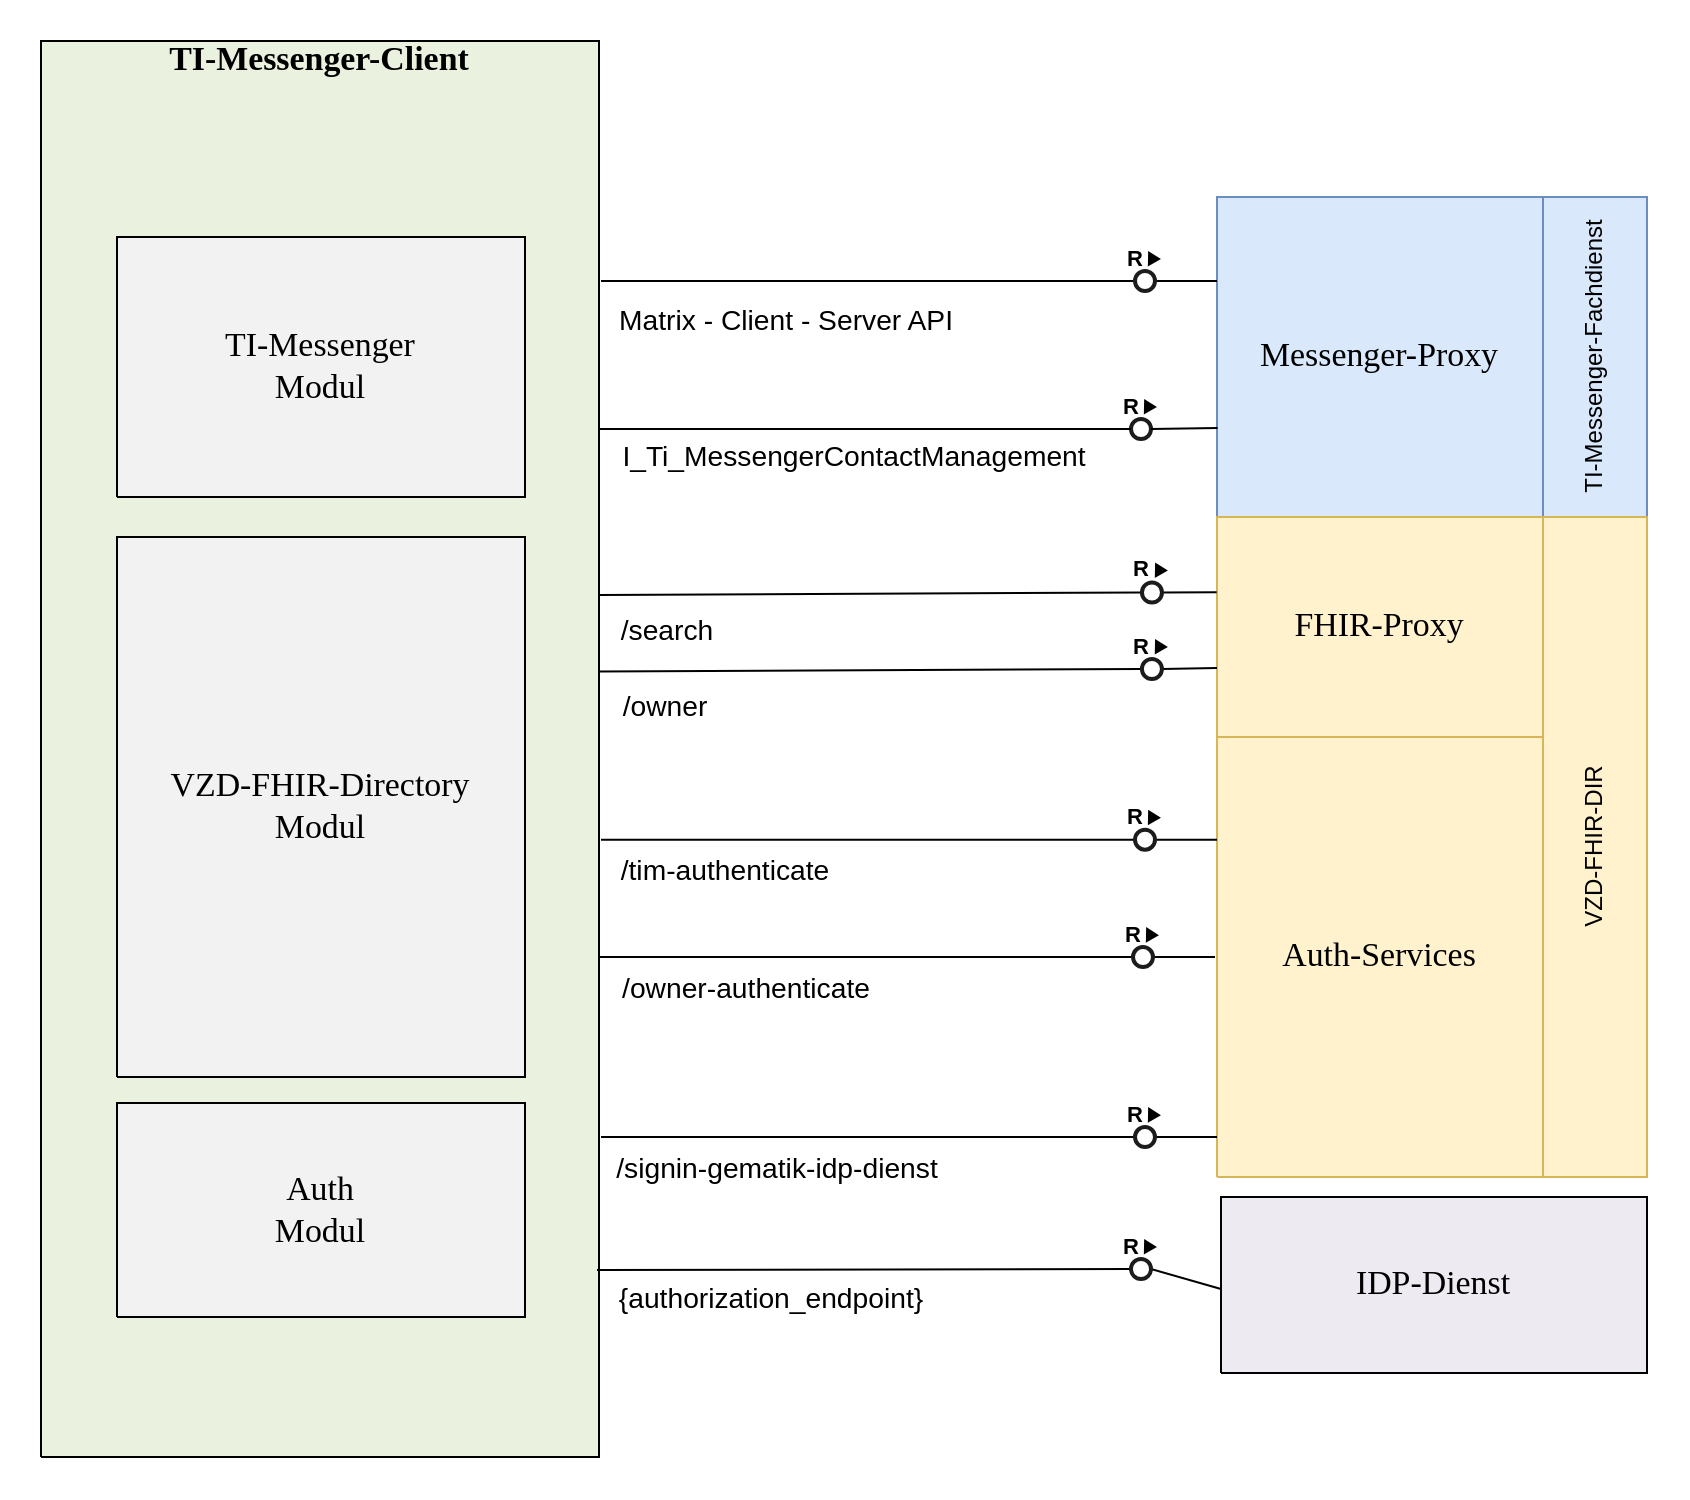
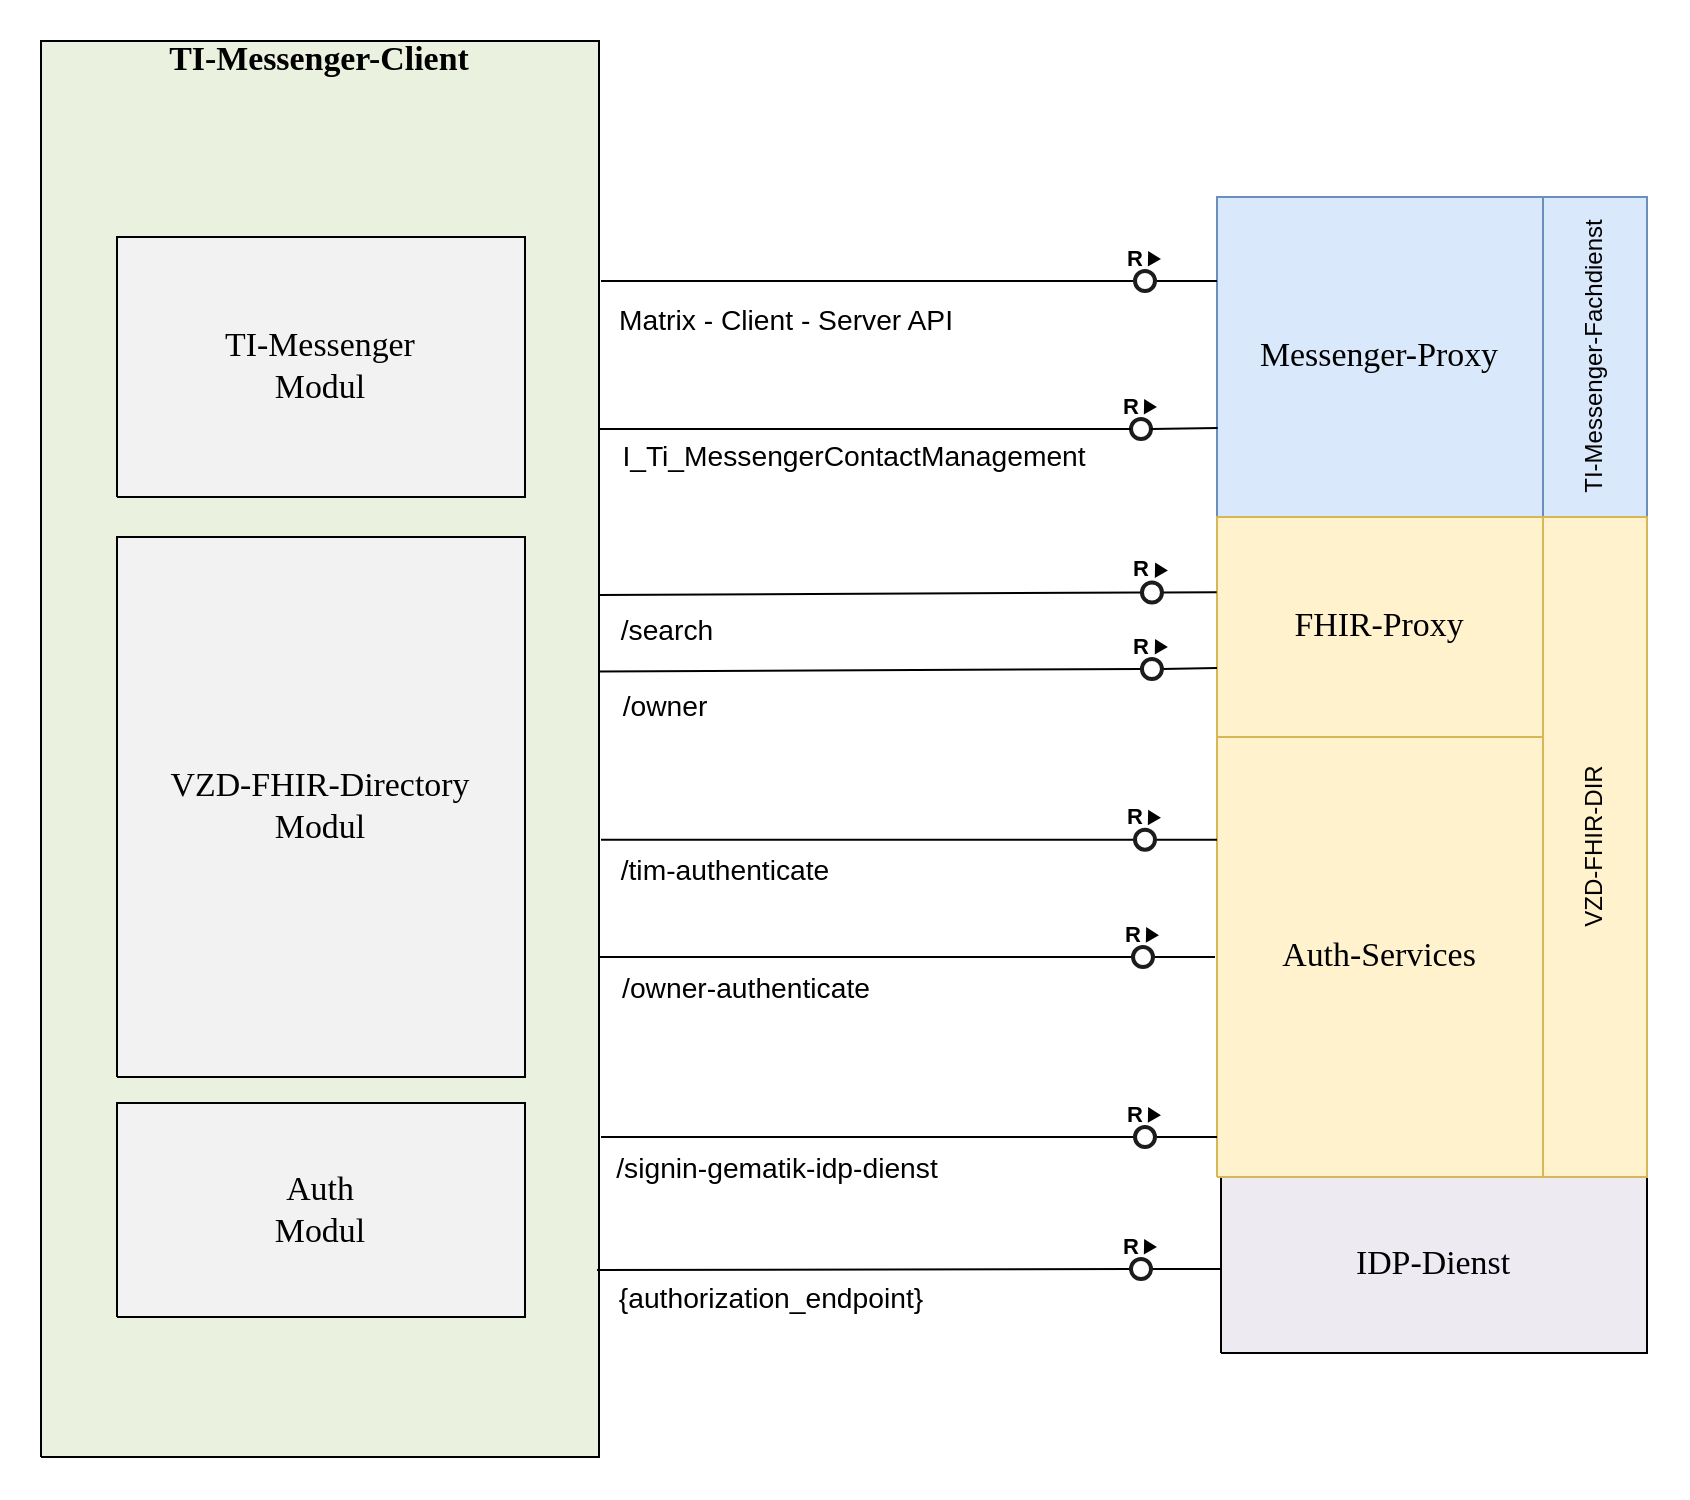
node "IDP-Dienst": moved (1434, 1285) -> (1434, 1265)
